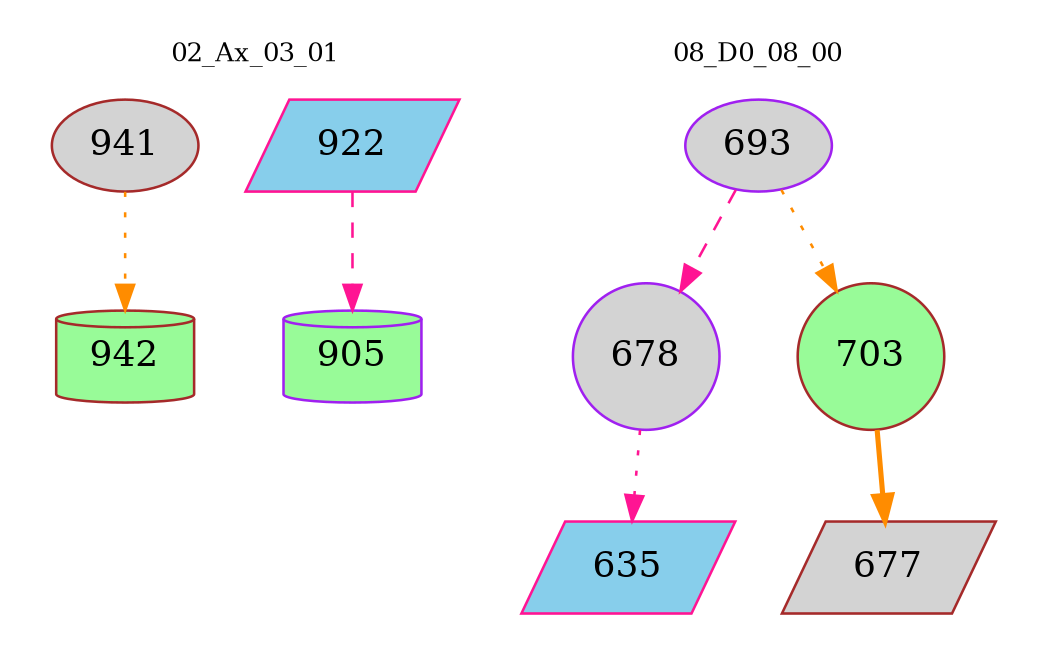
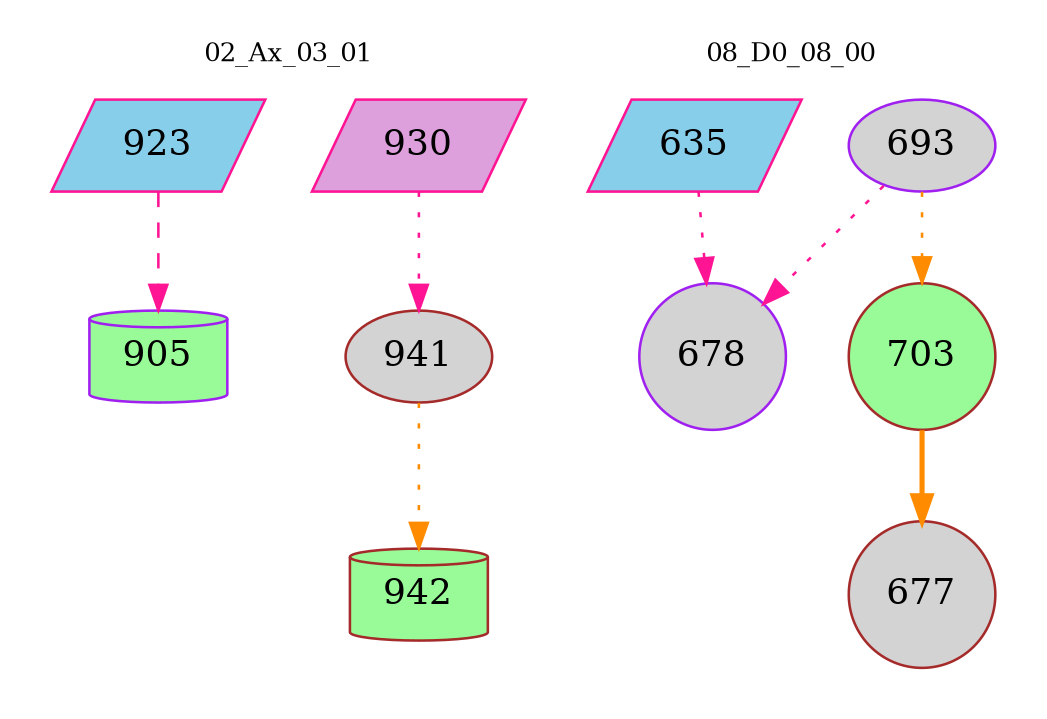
node "922": label "922" -> "923"
node "930": added
edge "693" -> "678": style dashed -> dotted
edge "678" -> "635": reversed
node "677": shape parallelogram -> circle
